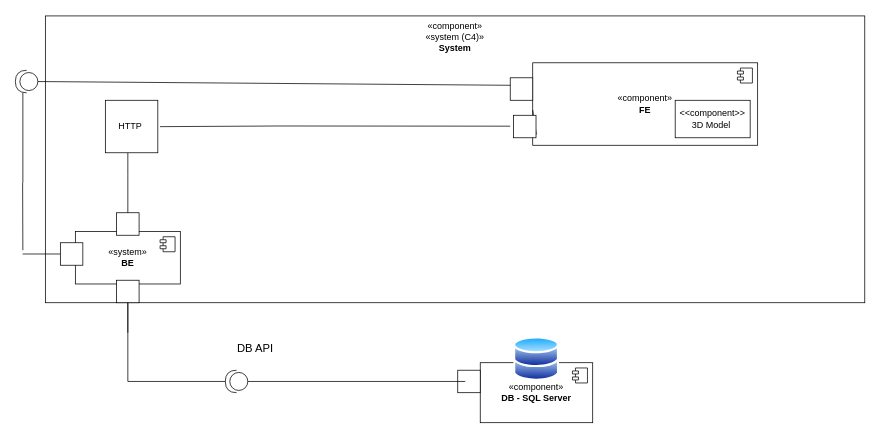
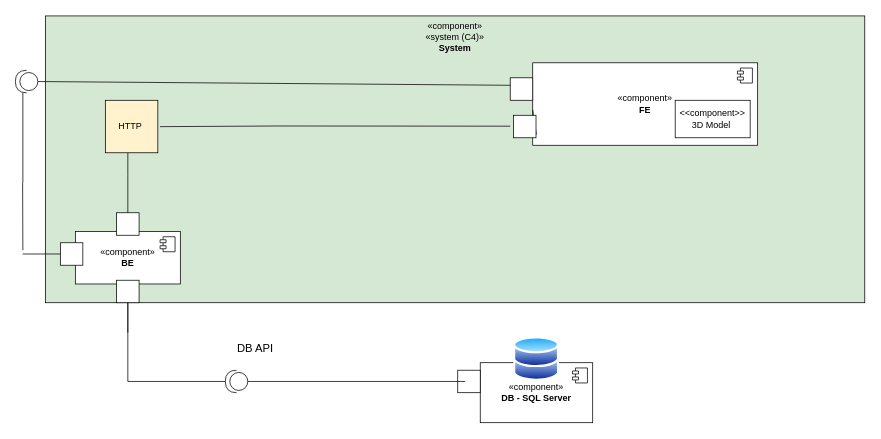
node "HTTP": fillcolor #ffffff -> #fff2cc
node "«component» «system (C4)» System": fillcolor #ffffff -> #d5e8d4
node "«system» BE": label "«system» BE" -> "«component» BE"
